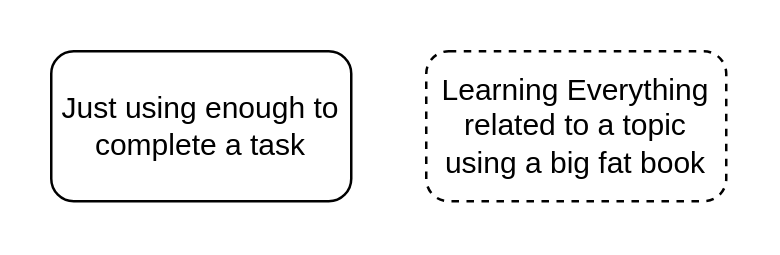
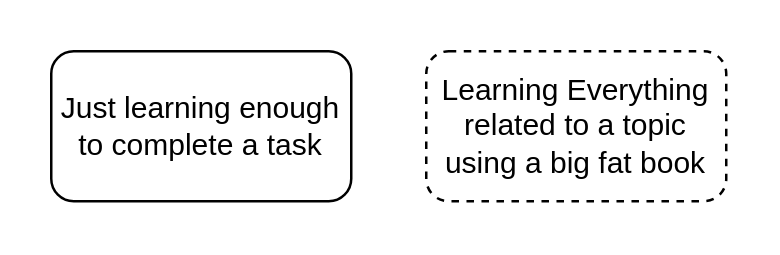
node "Just using enough to complete a task": label "Just using enough to complete a task" -> "Just learning enough to complete a task"
